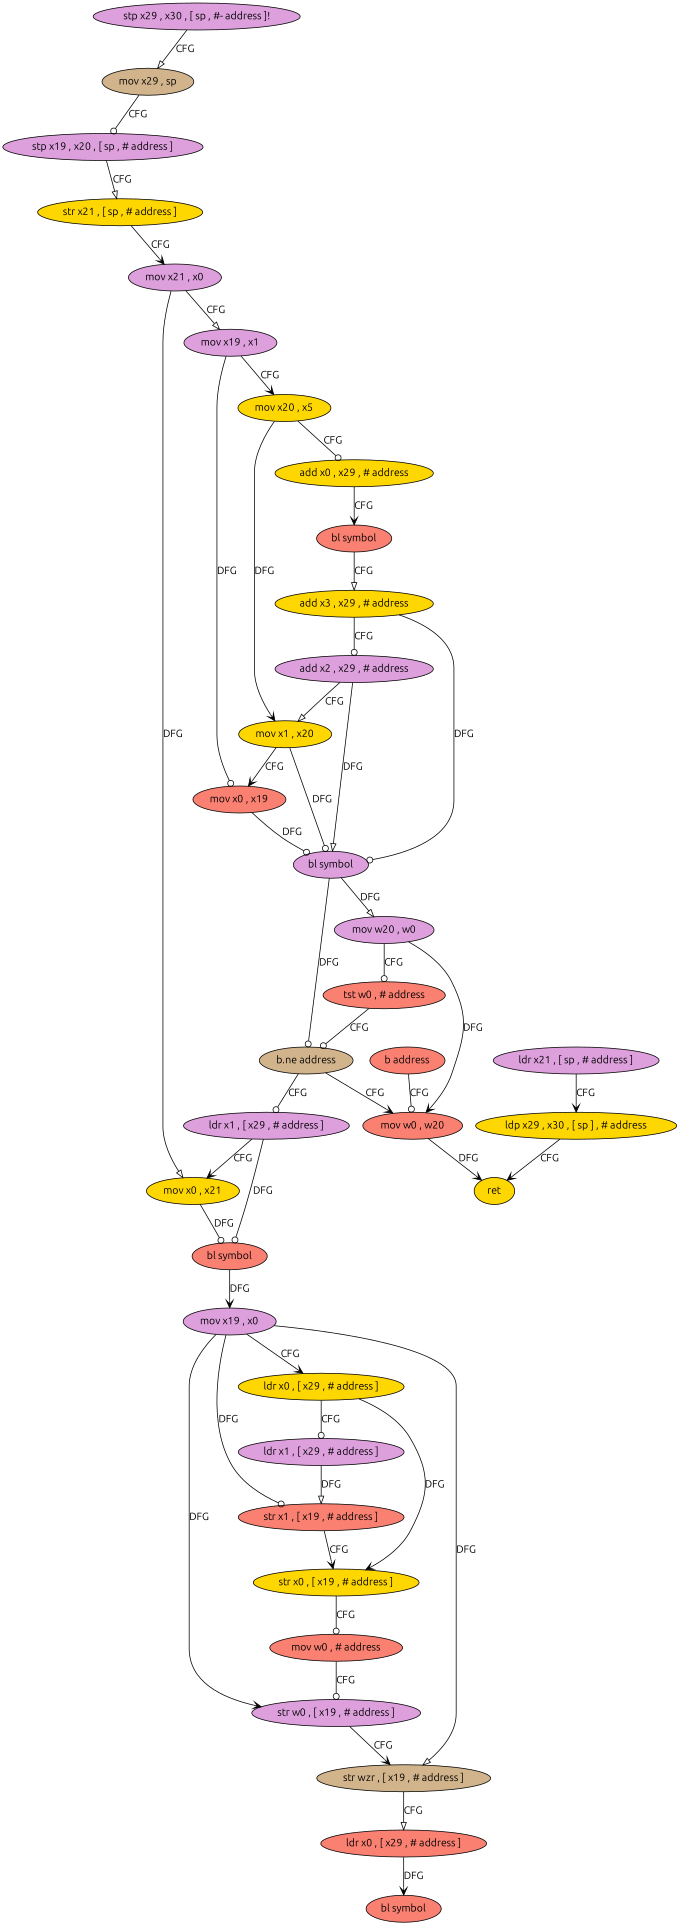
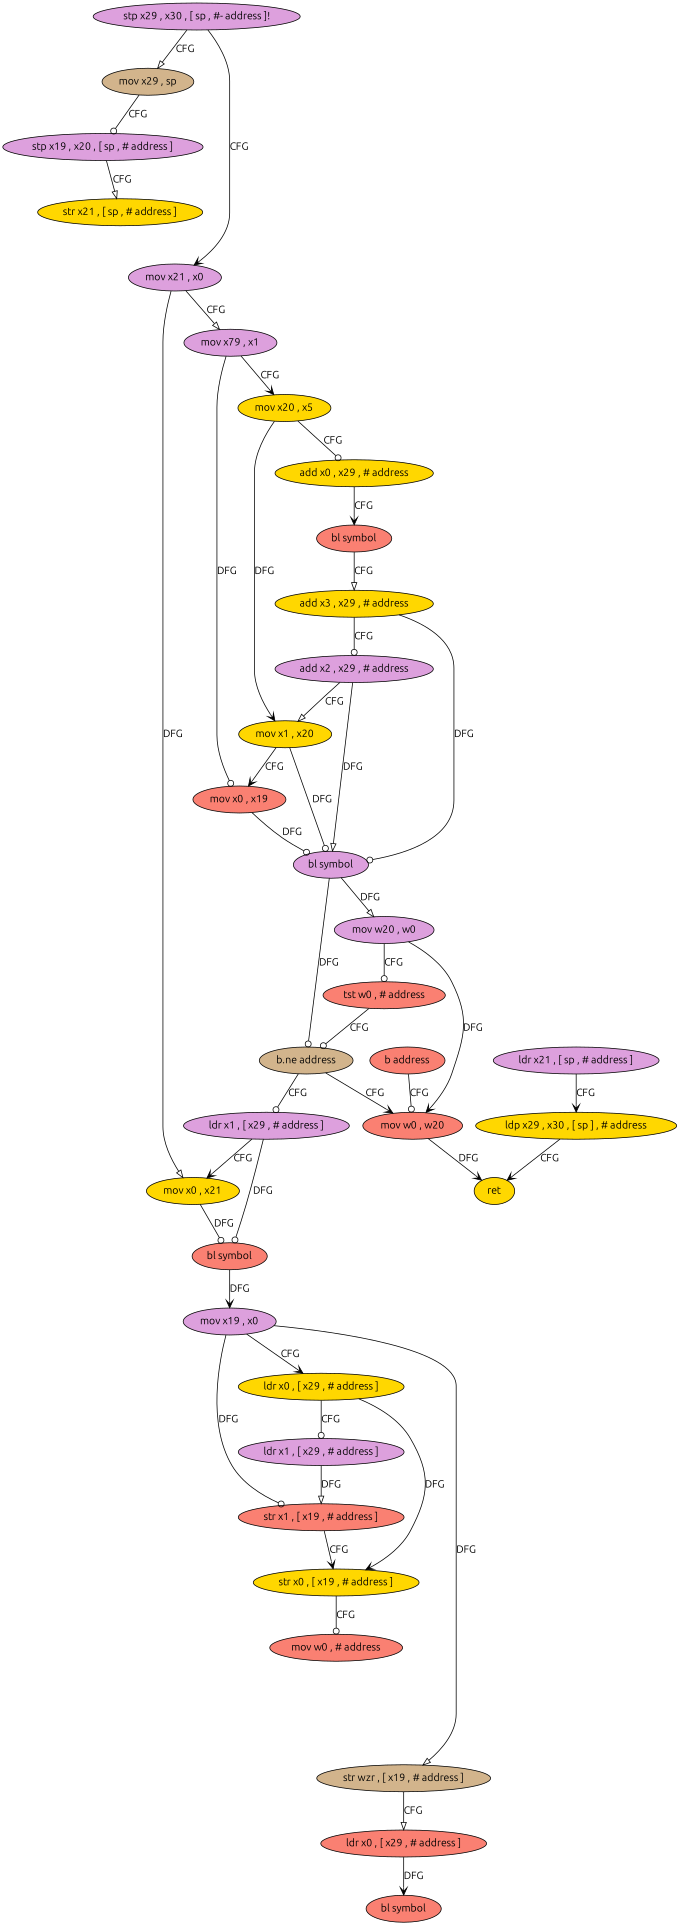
edge "str x21 , [ sp , # address ]" -> "mov x21 , x0": now "stp x29 , x30 , [ sp , #- address ]!" -> "mov x21 , x0"
node "mov x19 , x1": label "mov x19 , x1" -> "mov x79 , x1"
node "str w0 , [ x19 , # address ]": removed
